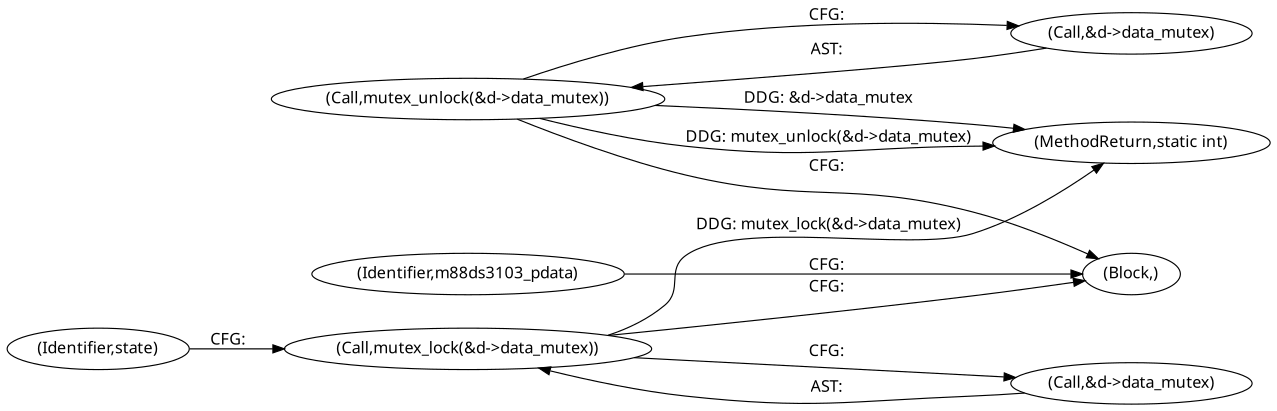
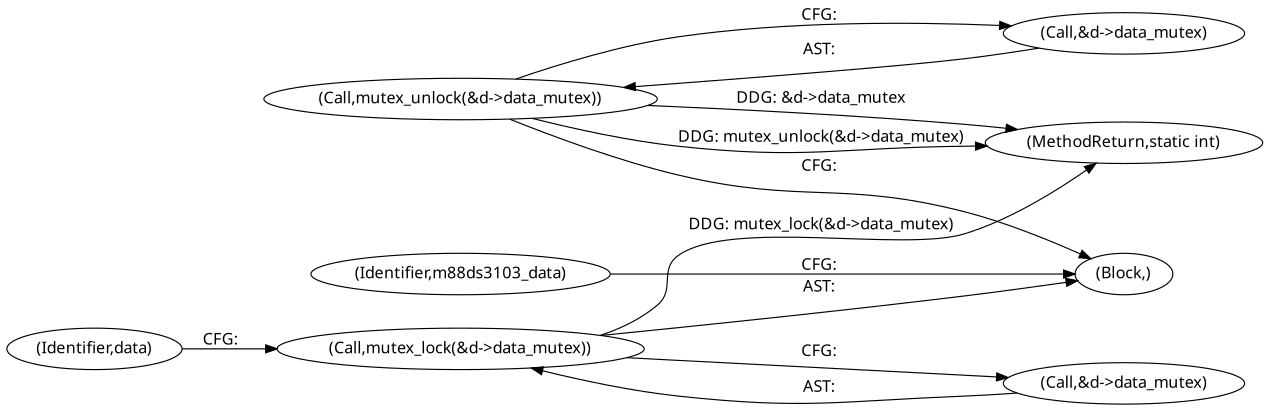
node "(Identifier,m88ds3103_pdata)": label "(Identifier,m88ds3103_pdata)" -> "(Identifier,m88ds3103_data)"
edge "(Call,mutex_lock(&d->data_mutex))" -> "(Block,)": label "CFG: " -> "AST: "
node "(Identifier,state)": label "(Identifier,state)" -> "(Identifier,data)"
